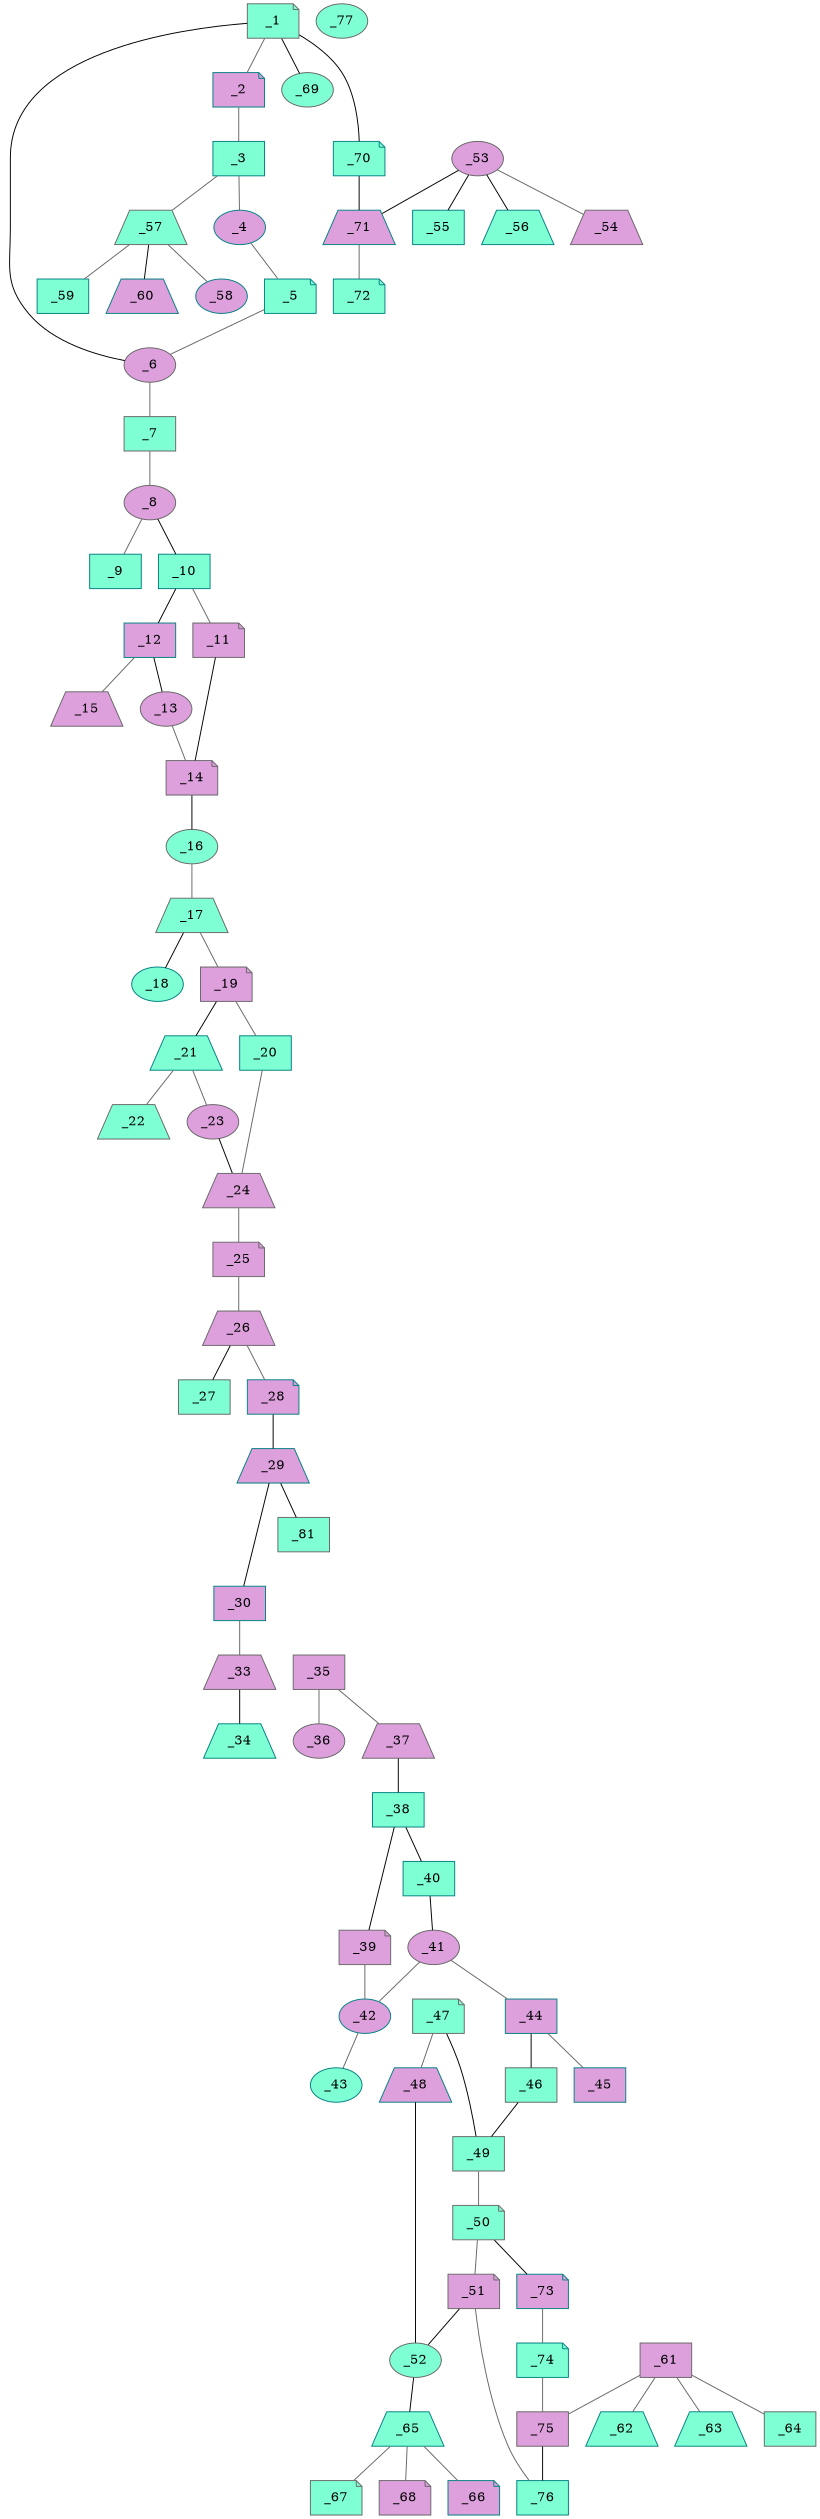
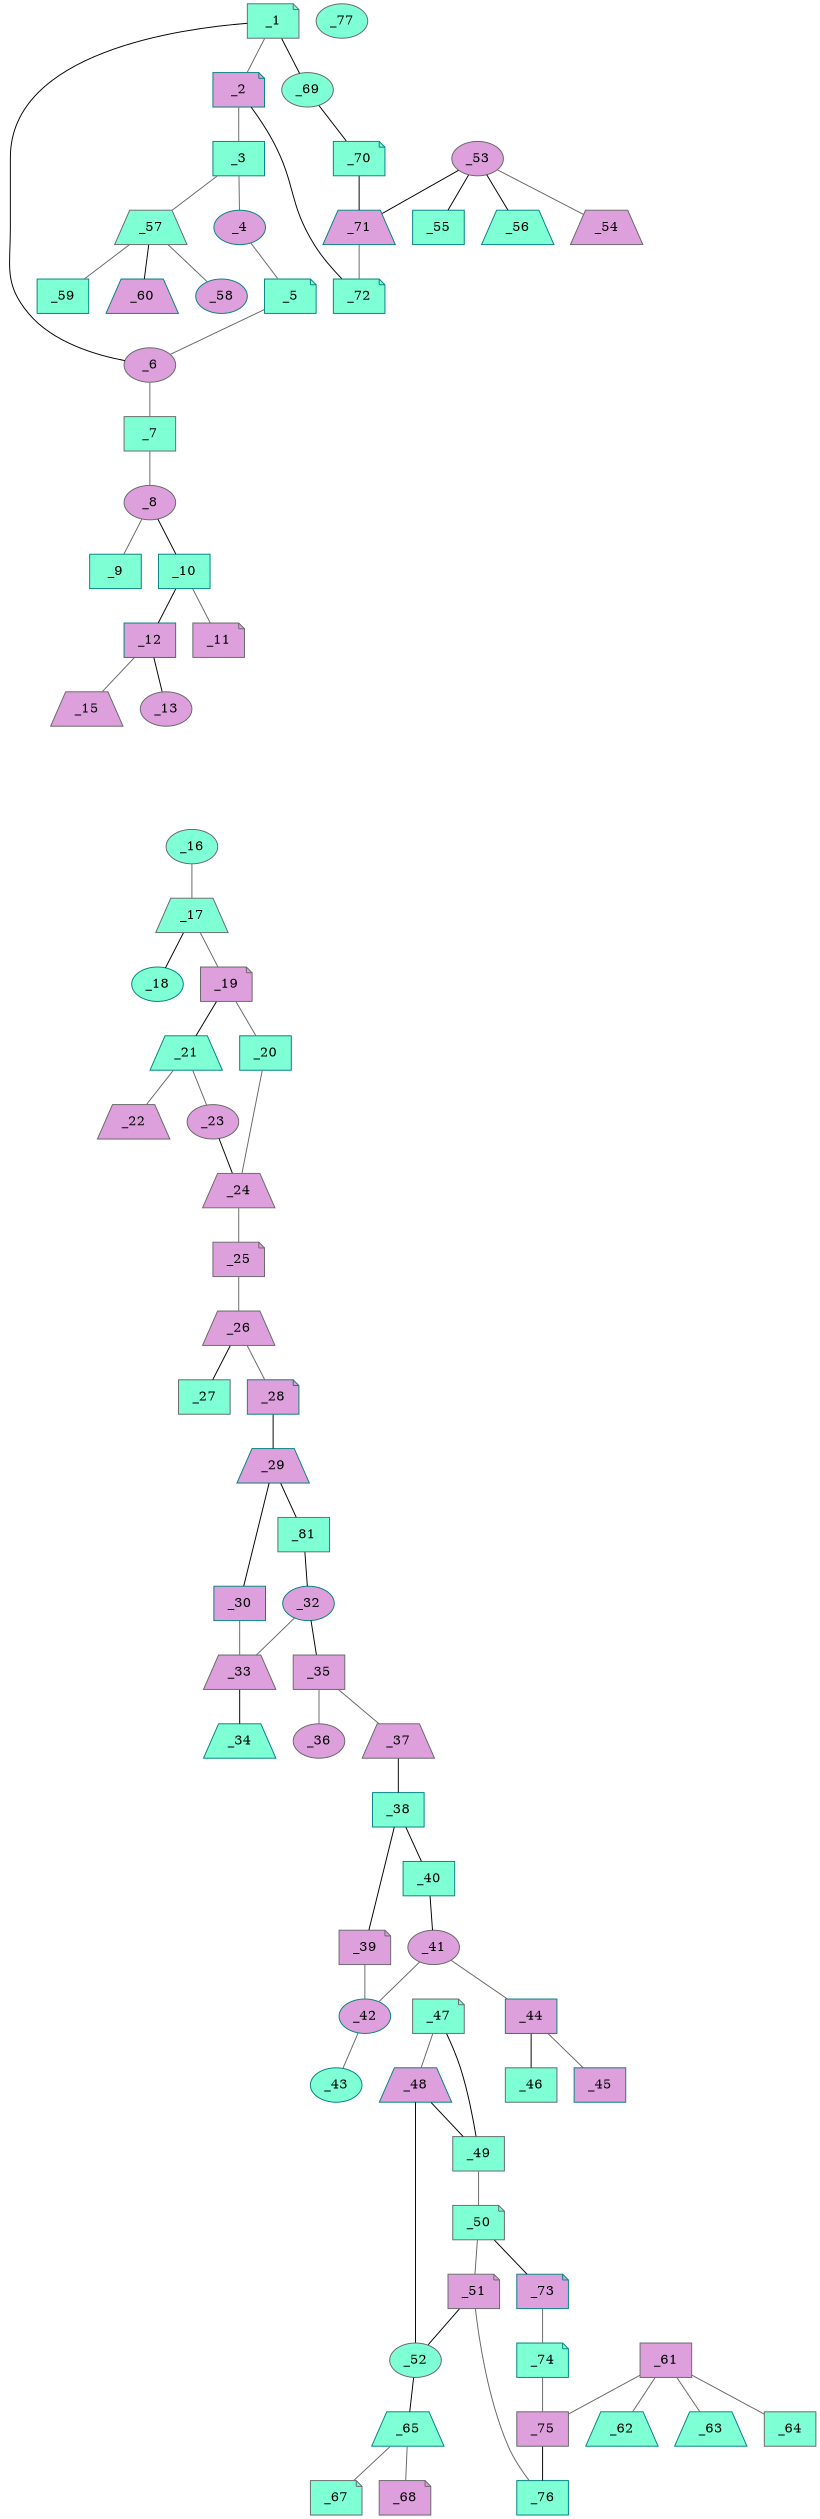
edge "_1" -- "_70": now "_69" -- "_70"
edge "_2" -- "_72": added
node "_14": removed
node "_22": fillcolor aquamarine -> plum
node "_32": added
edge "_46" -- "_49": now "_48" -- "_49"
node "_66": removed
